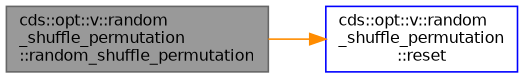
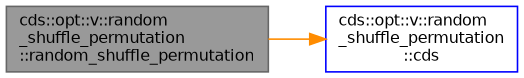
node "cds::opt::v::random _shuffle_permutation ::reset": label "cds::opt::v::random _shuffle_permutation ::reset" -> "cds::opt::v::random _shuffle_permutation ::cds"
